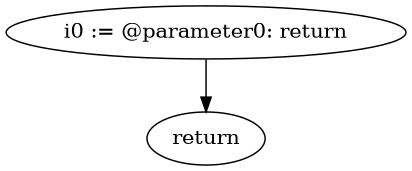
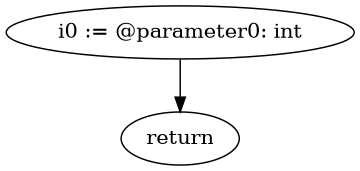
node "i0 := @parameter0: return": label "i0 := @parameter0: return" -> "i0 := @parameter0: int"
